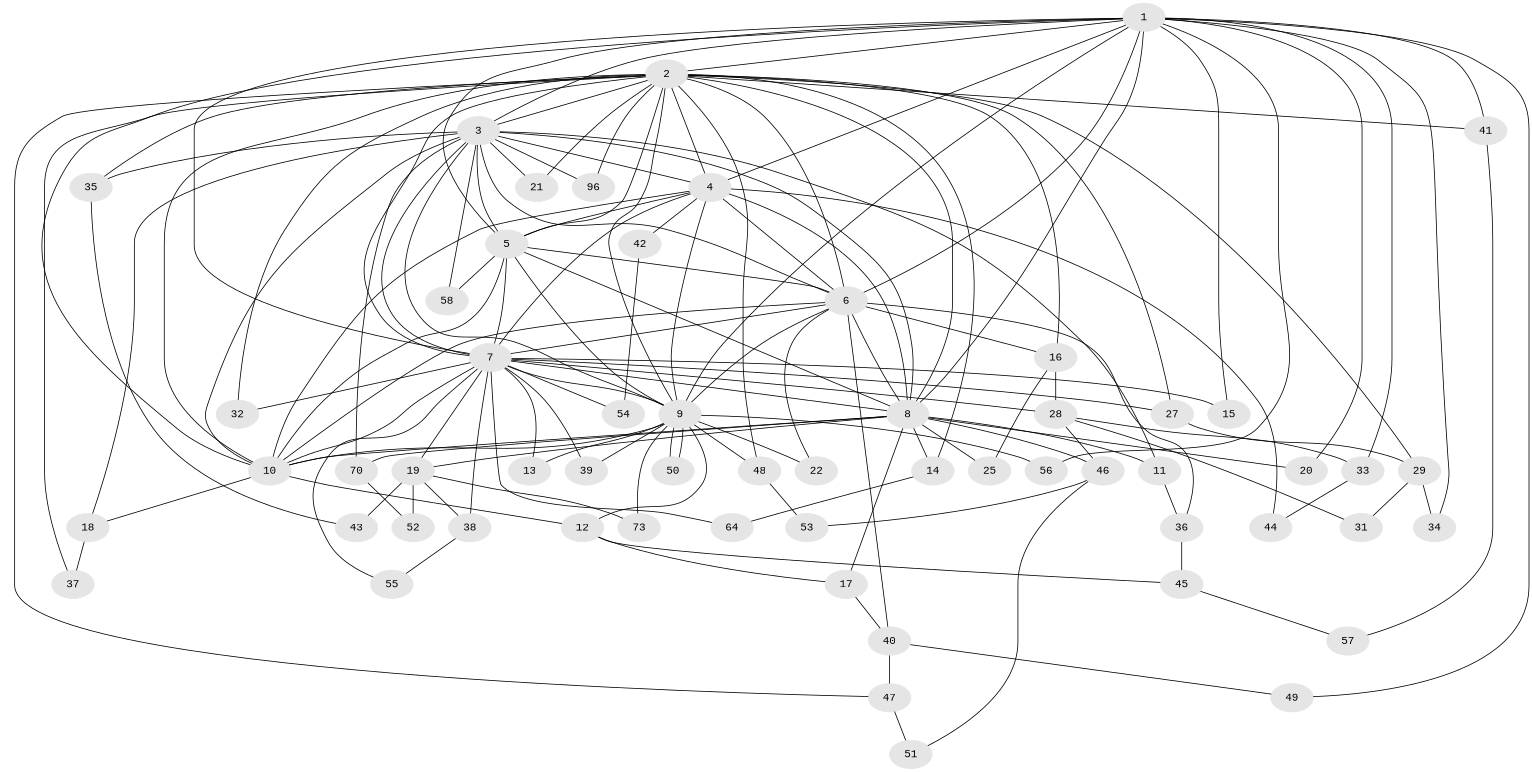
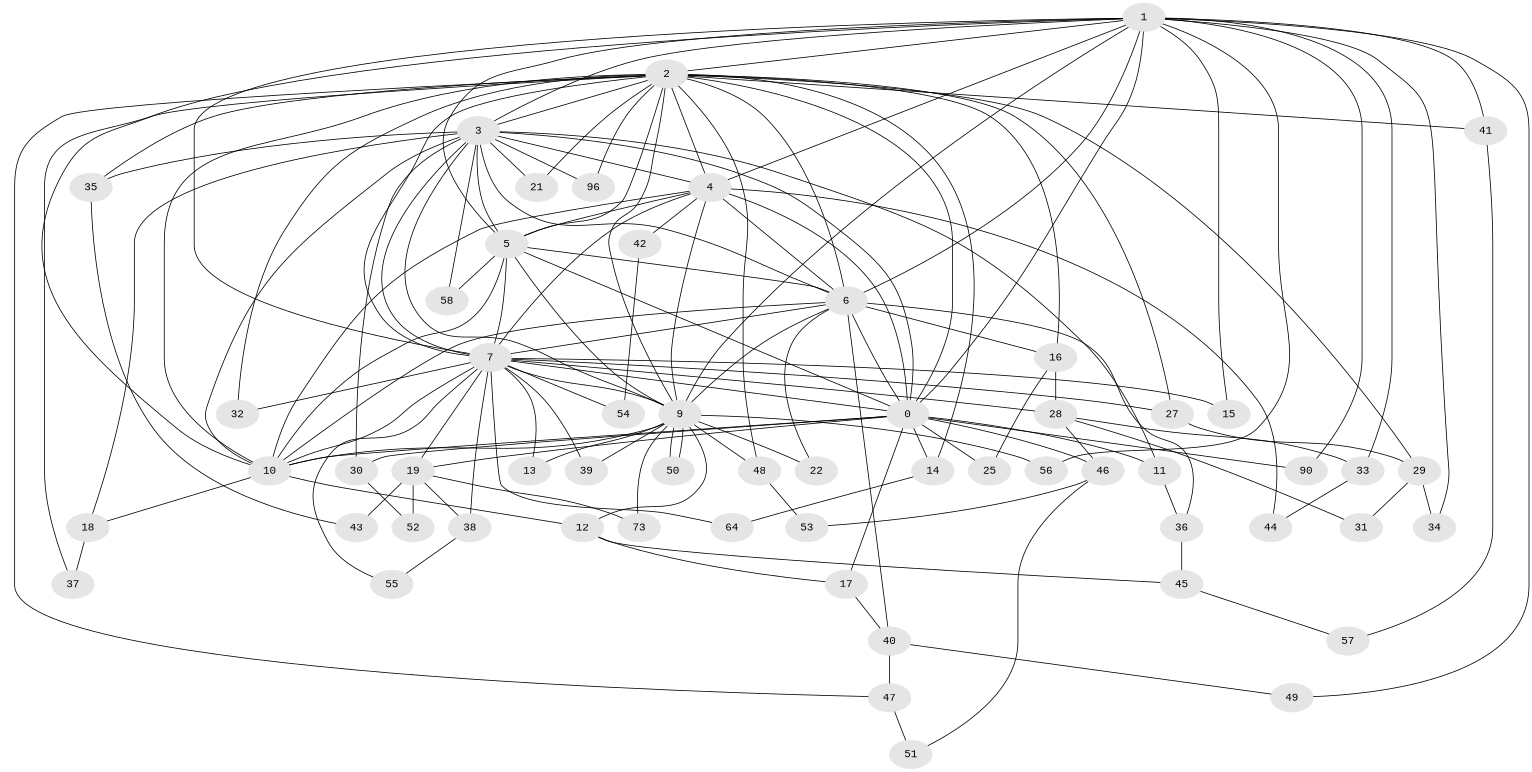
node "8": label "8" -> "0"
node "70": label "70" -> "30"
node "20": label "20" -> "90"
